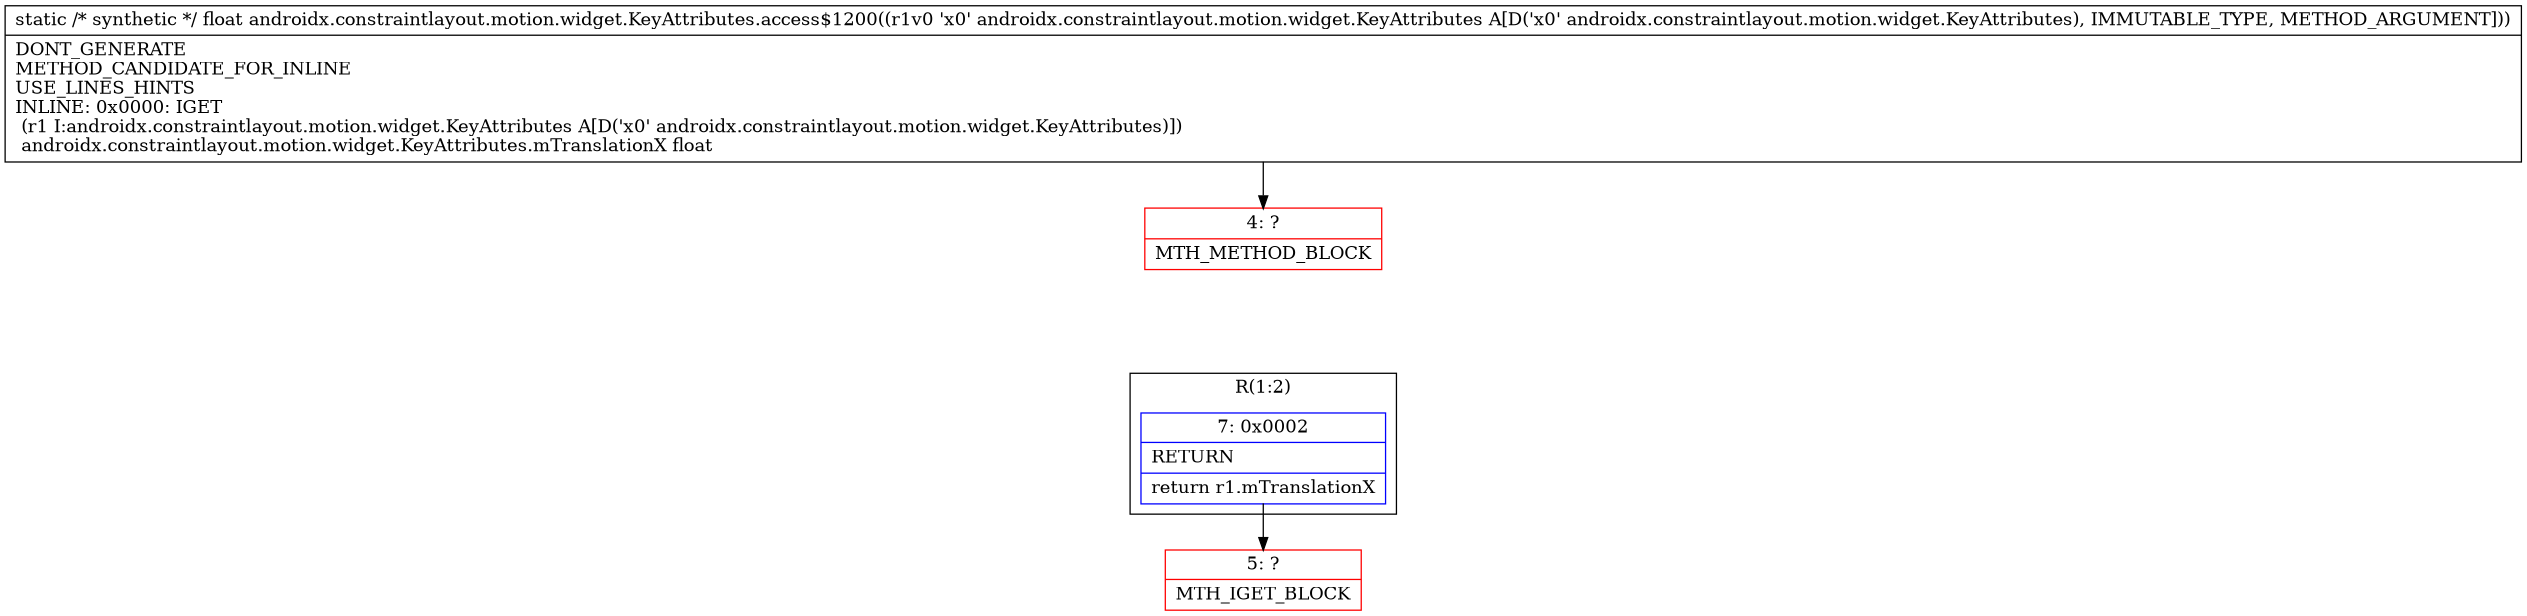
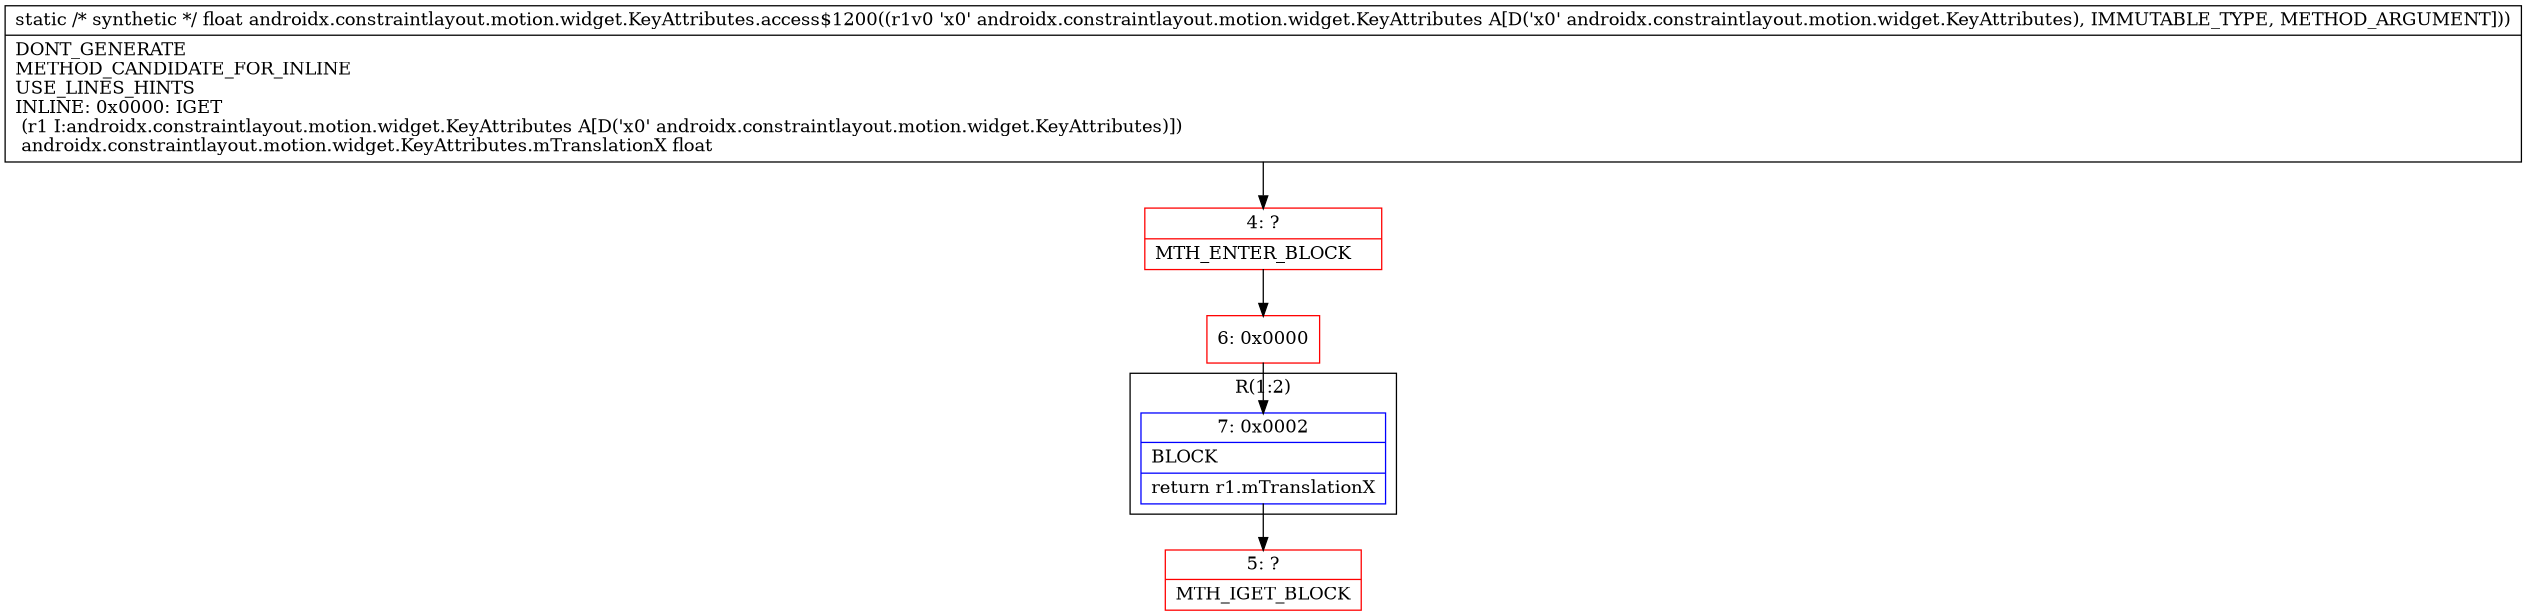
node "4: ?": text "MTH_METHOD_BLOCK" -> "MTH_ENTER_BLOCK"
node "6: 0x0000": added
node "7: 0x0002": text "RETURN" -> "BLOCK"
